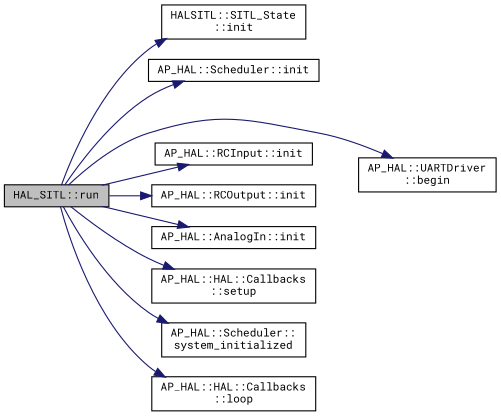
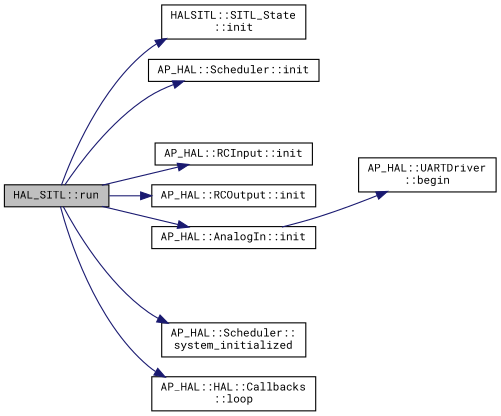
edge "HAL_SITL::run" -> "AP_HAL::UARTDriver ::begin": now "AP_HAL::AnalogIn::init" -> "AP_HAL::UARTDriver ::begin"
node "AP_HAL::HAL::Callbacks ::setup": removed
